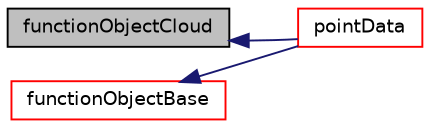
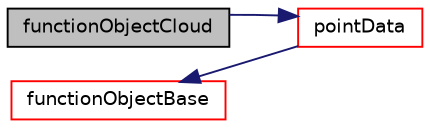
edge "pointData" -> "functionObjectCloud": reversed
